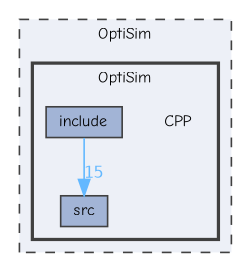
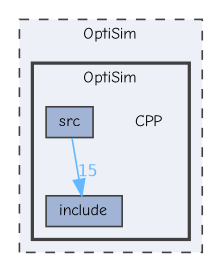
edge "include" -> "src": reversed
